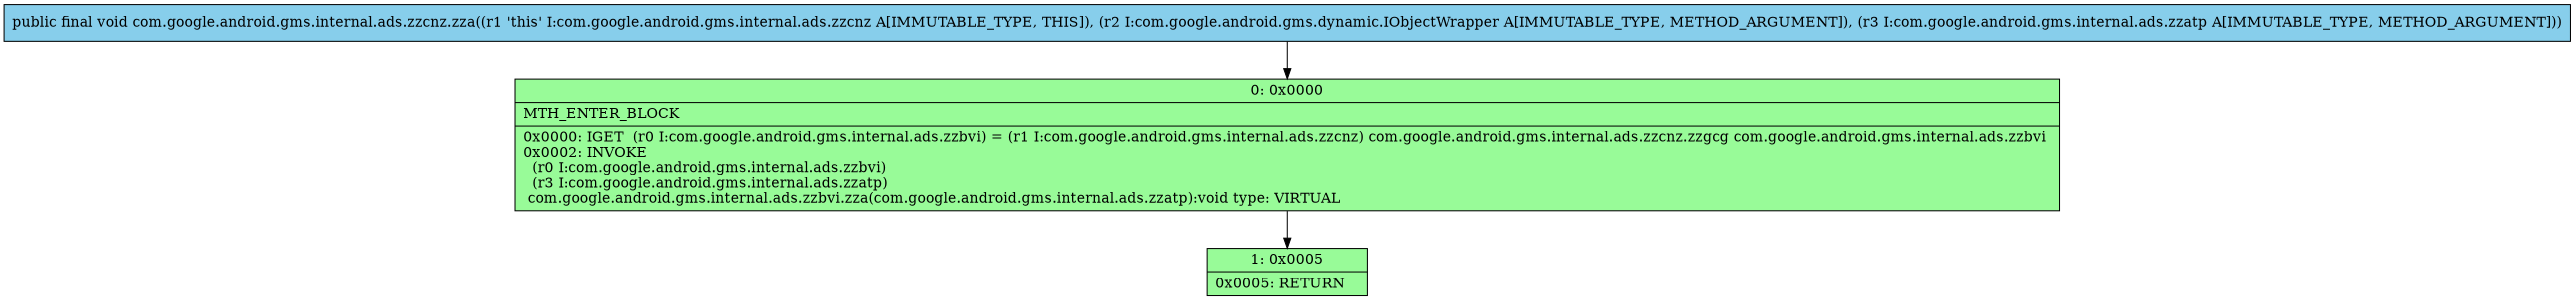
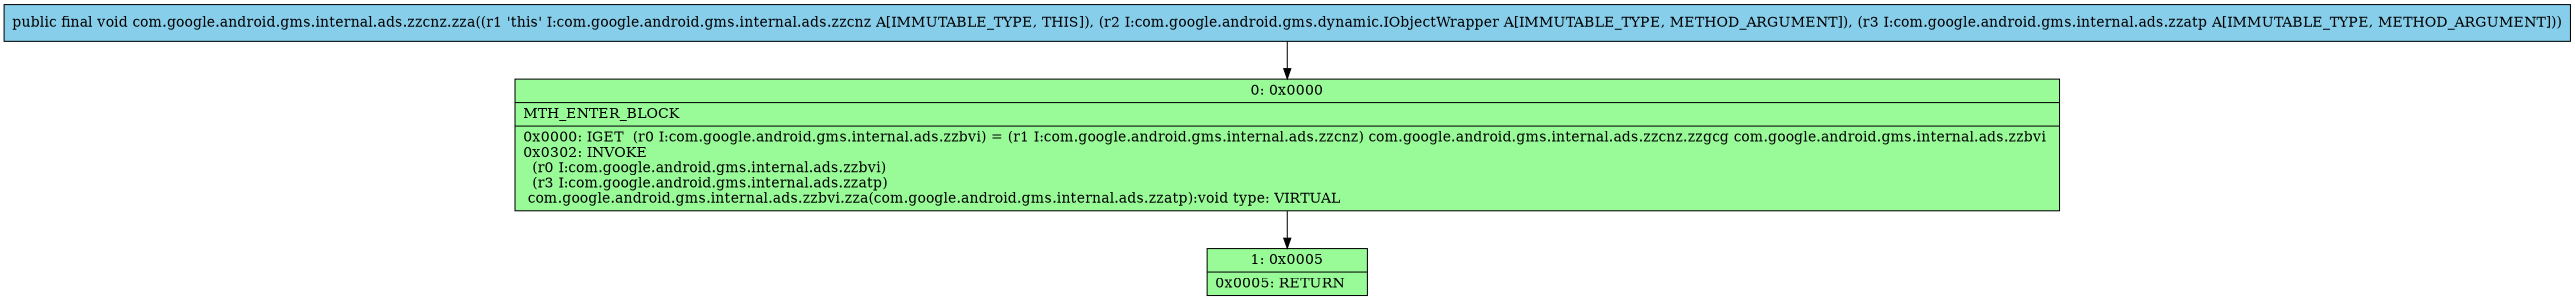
node "0: 0x0000": text "0x0002: INVOKE" -> "0x0302: INVOKE"
